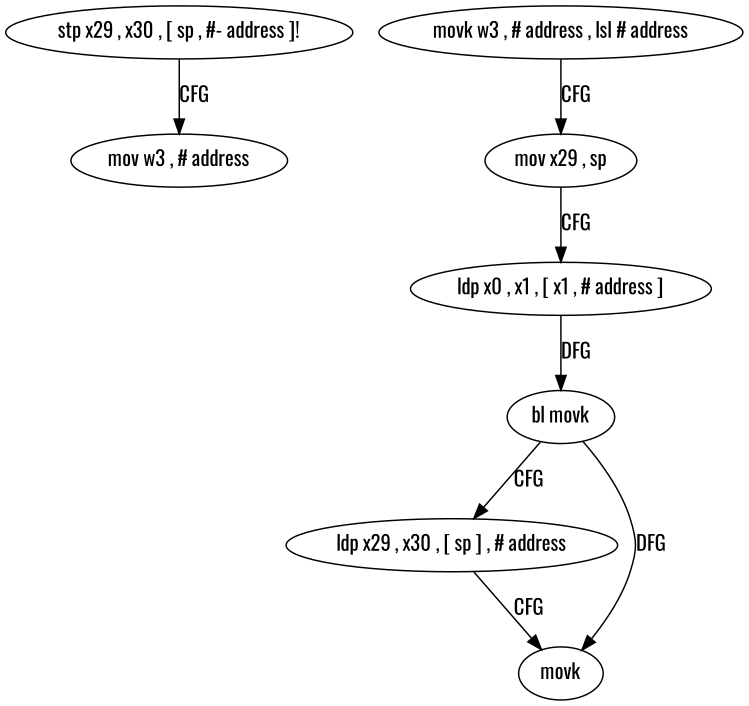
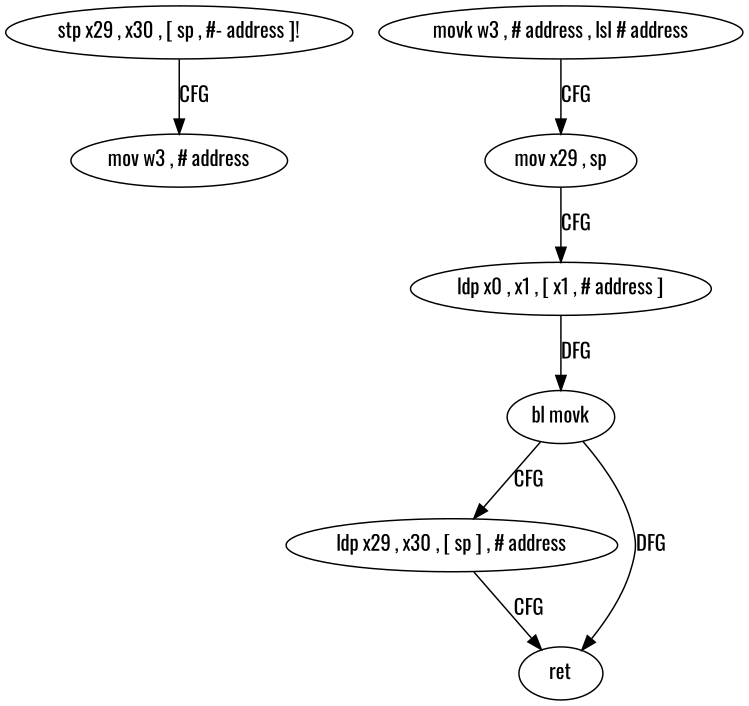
node "movk": label "movk" -> "ret"
